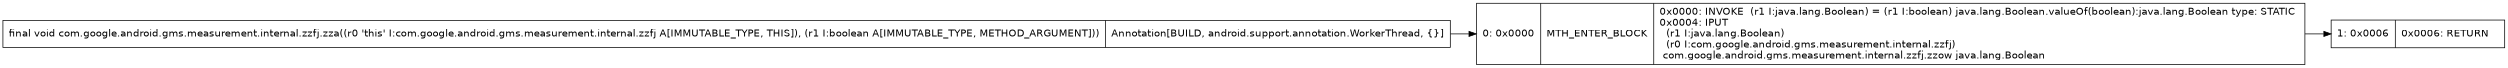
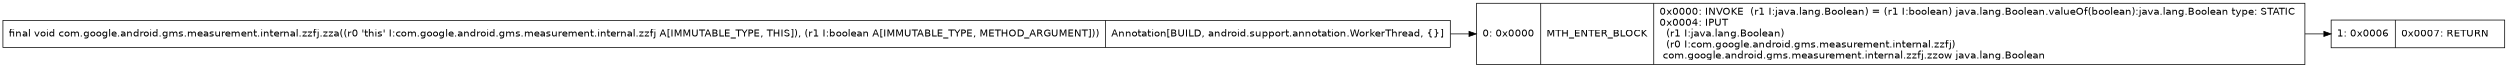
node "1: 0x0006": text "0x0006: RETURN" -> "0x0007: RETURN"
